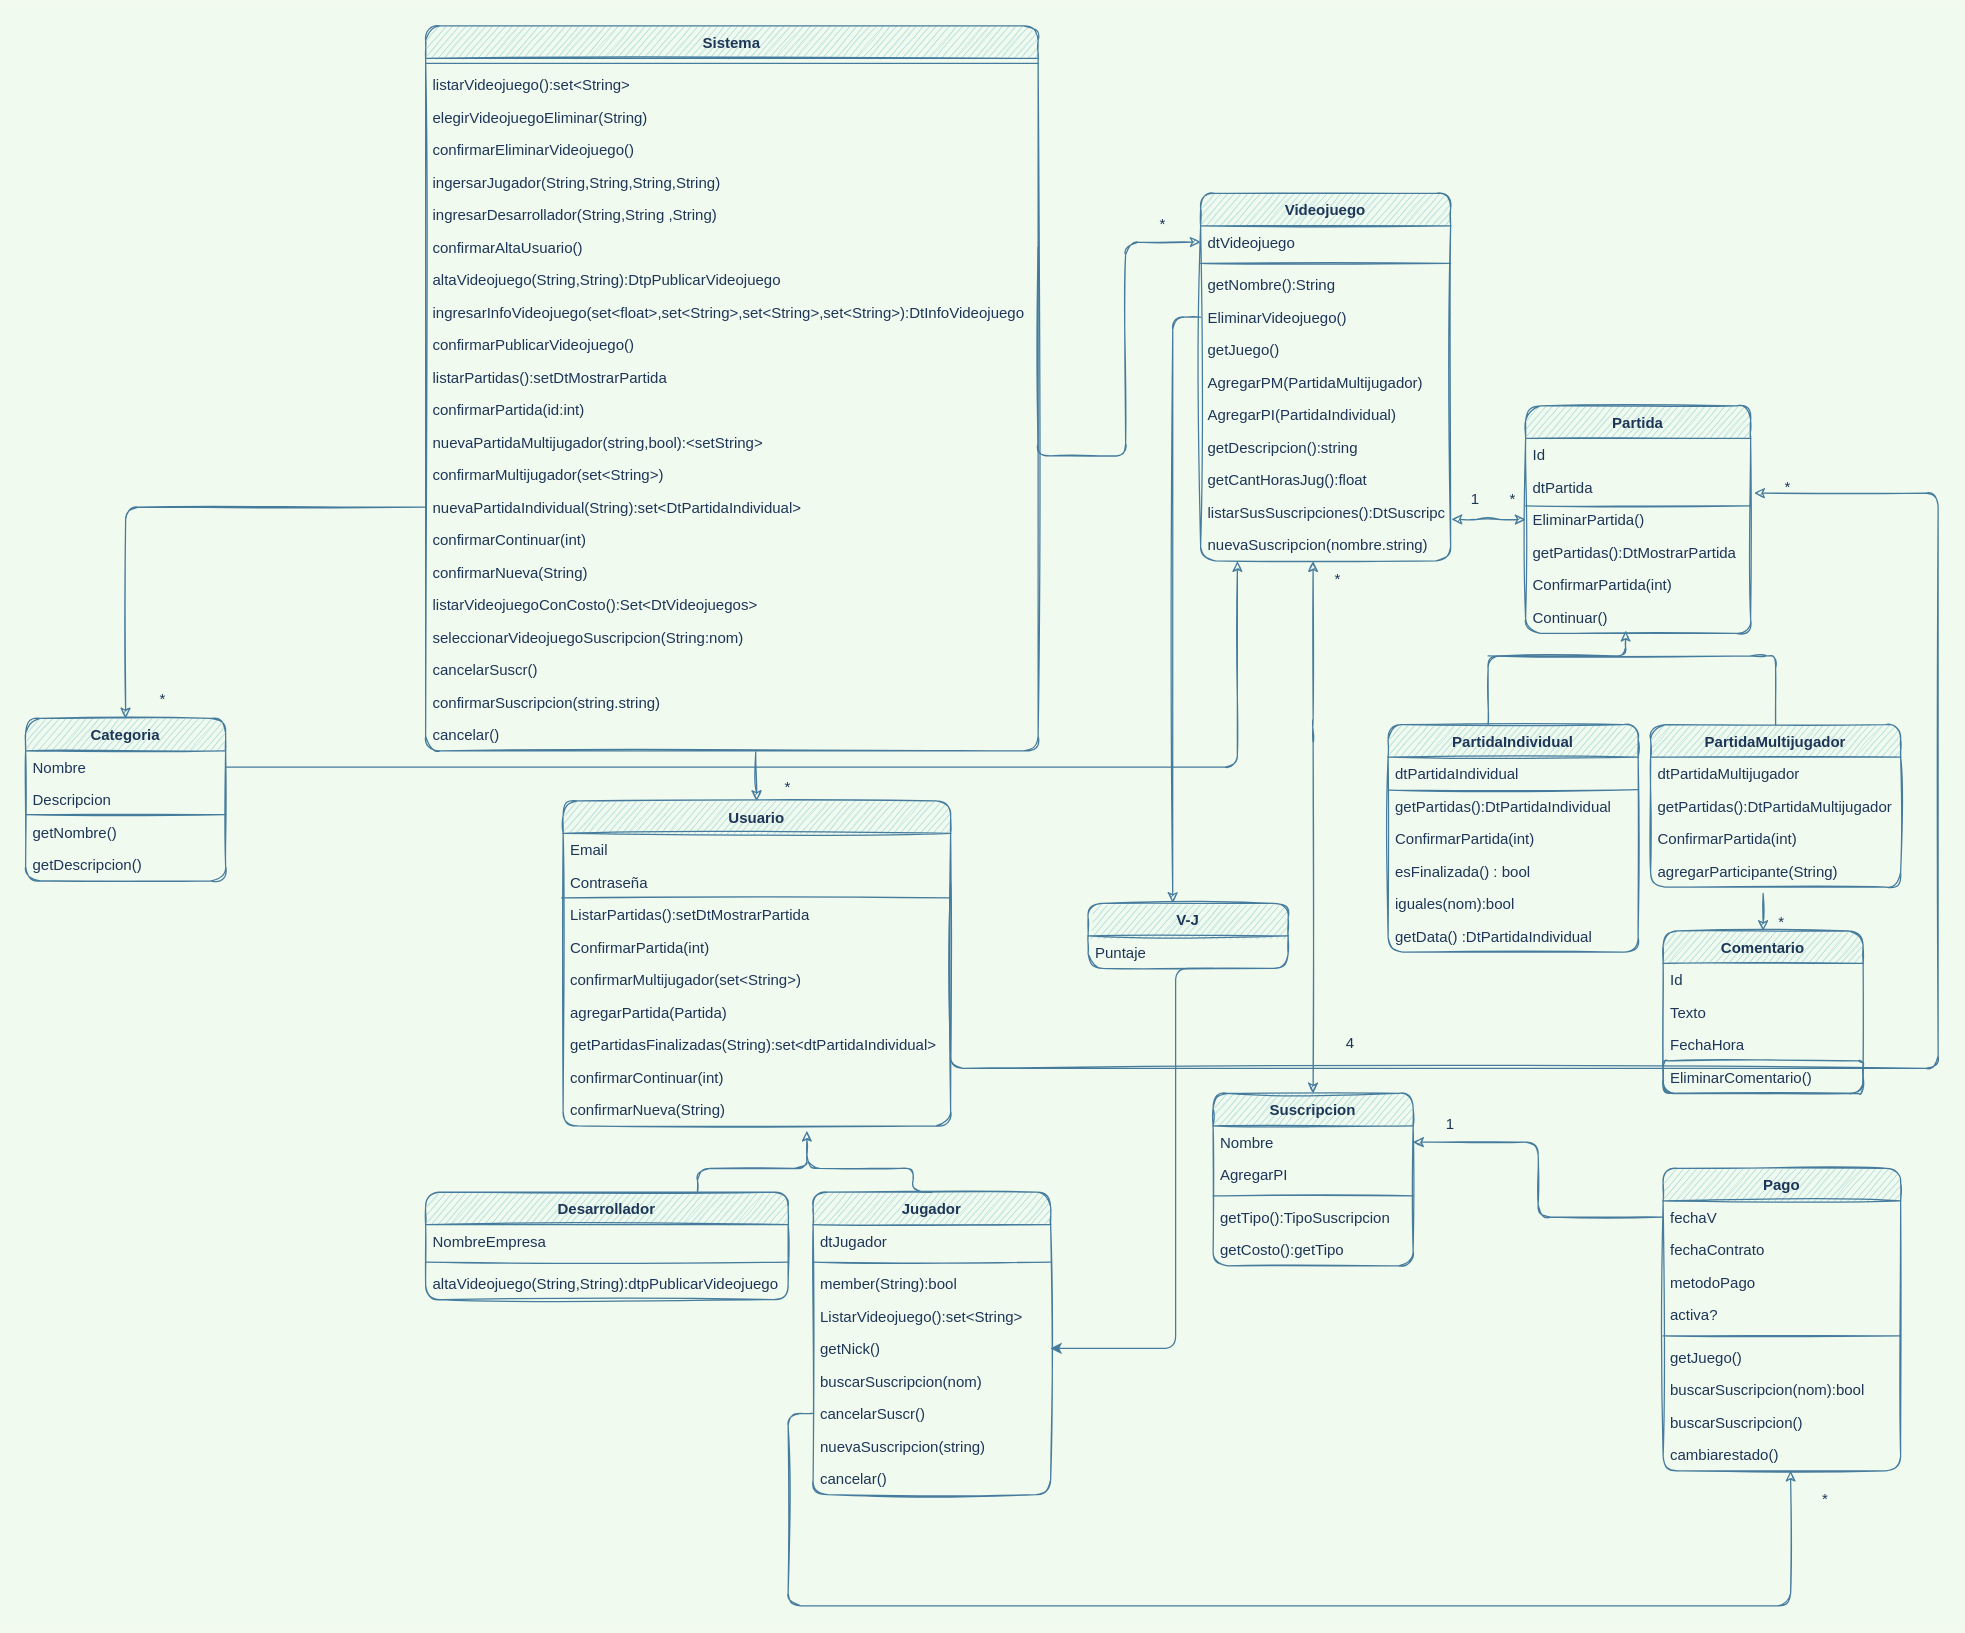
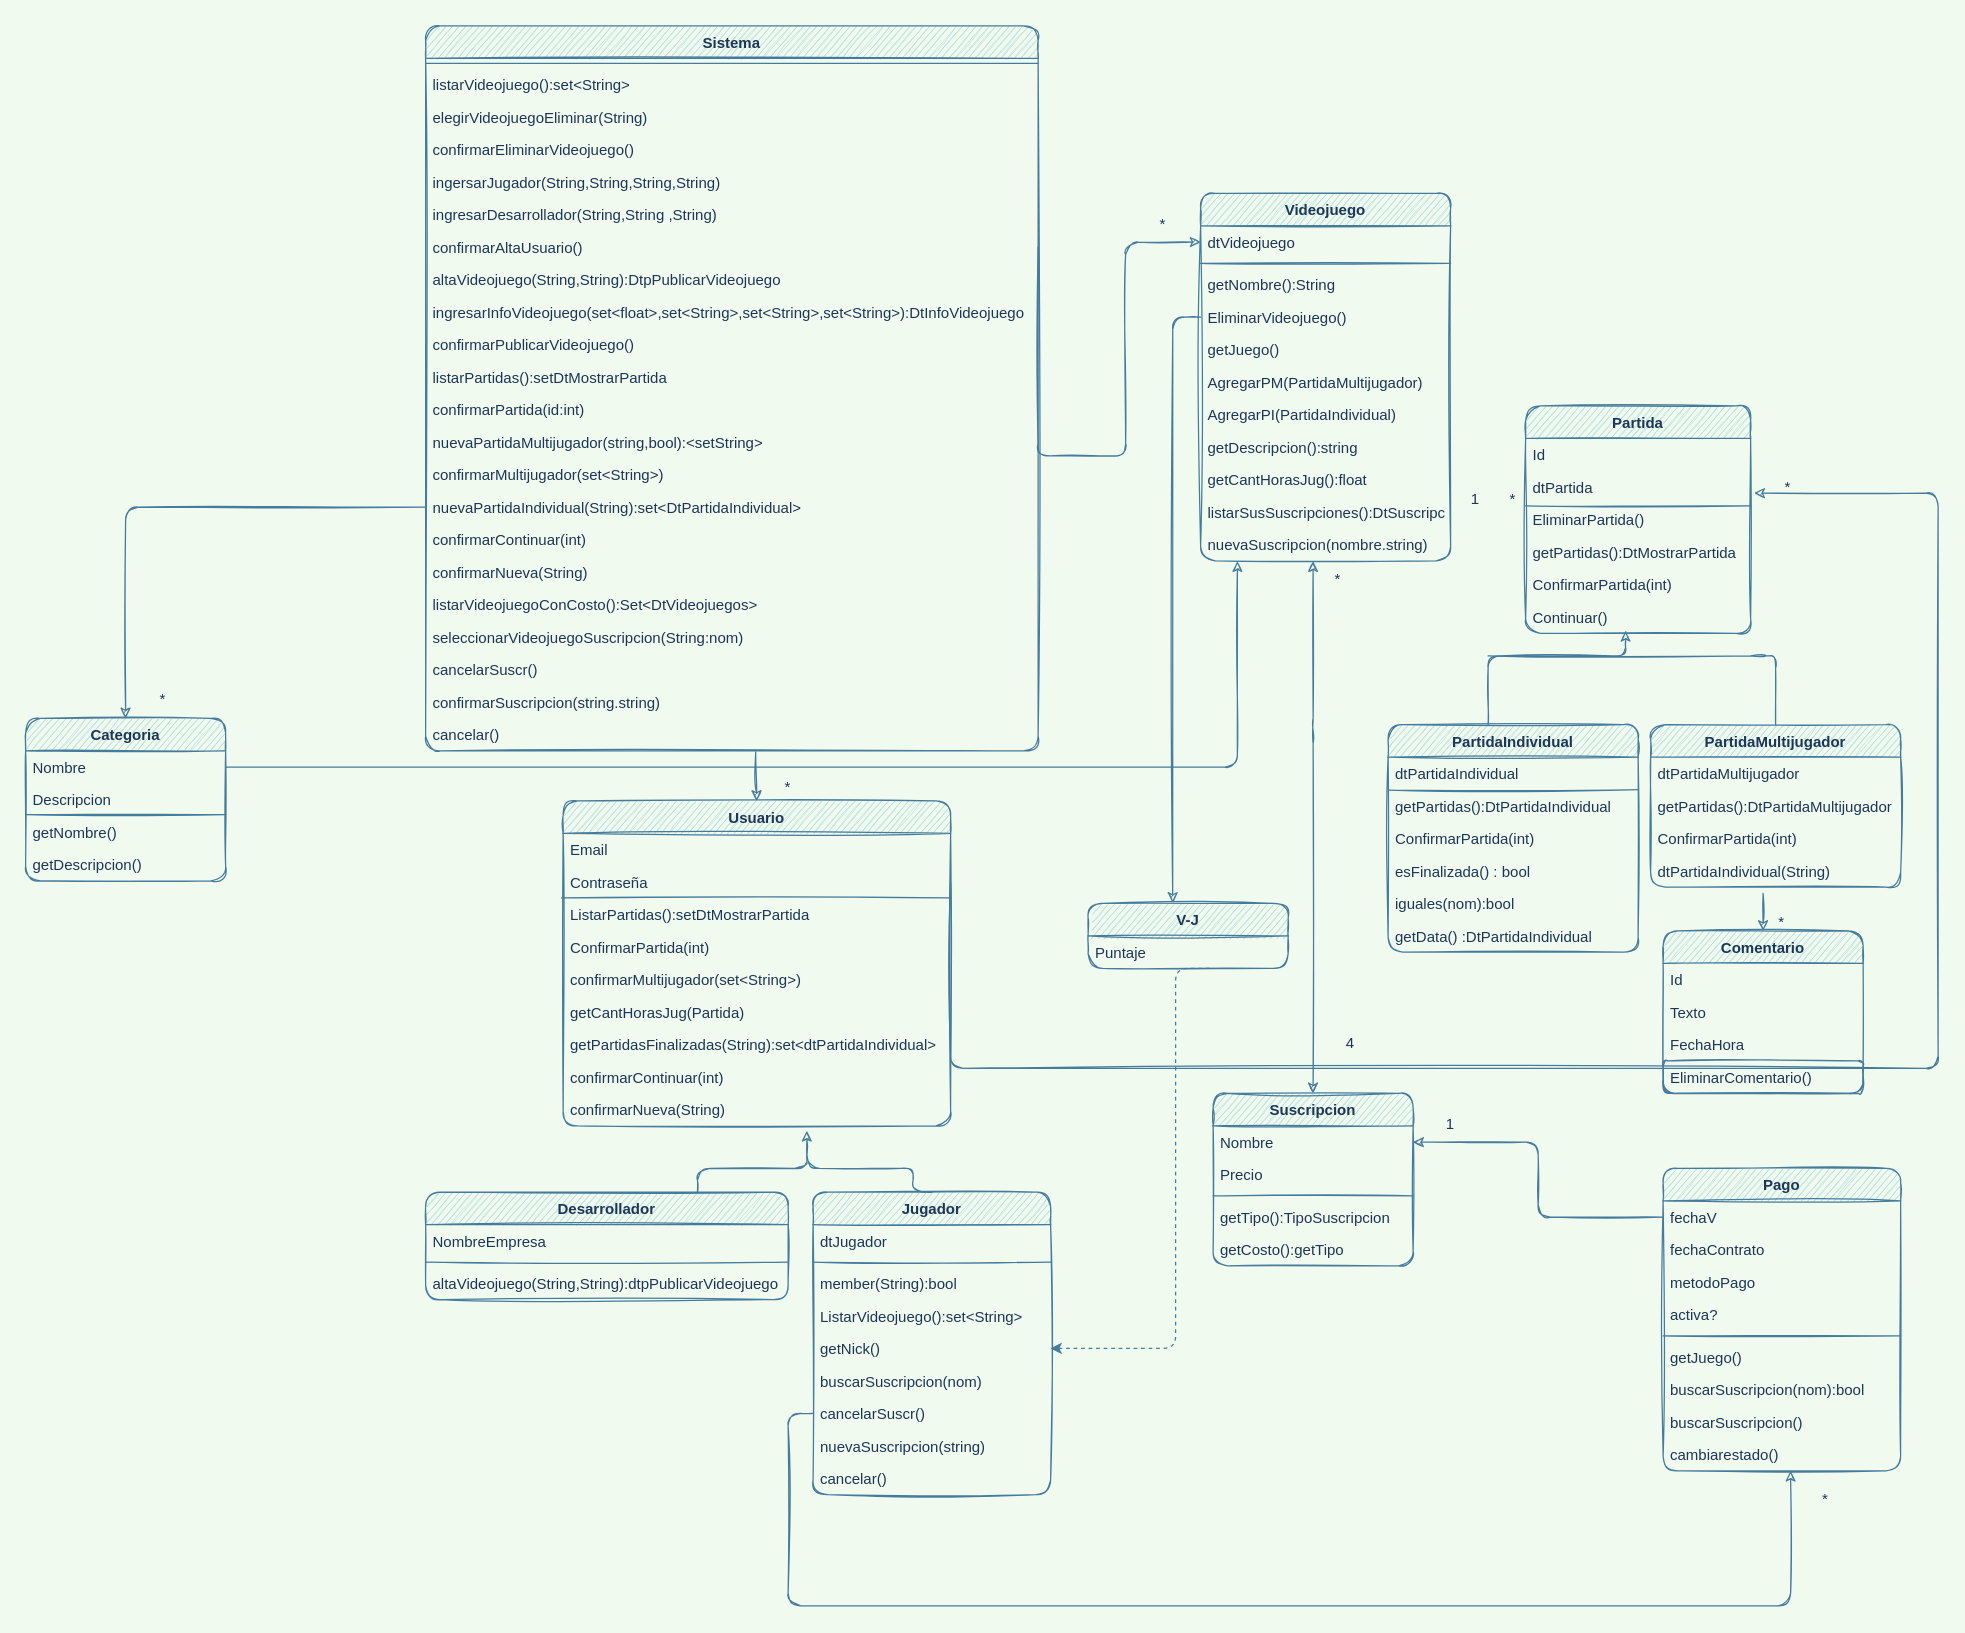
edge "listarSusSuscripciones():DtSuscripcion" -- "EliminarPartida()": removed
node "agregarParticipante(String)": label "agregarParticipante(String)" -> "dtPartidaIndividual(String)"
node "agregarPartida(Partida)": label "agregarPartida(Partida)" -> "getCantHorasJug(Partida)"
node "AgregarPI": label "AgregarPI" -> "Precio"
edge "Puntaje" -> "getNick()": style solid -> dashed
